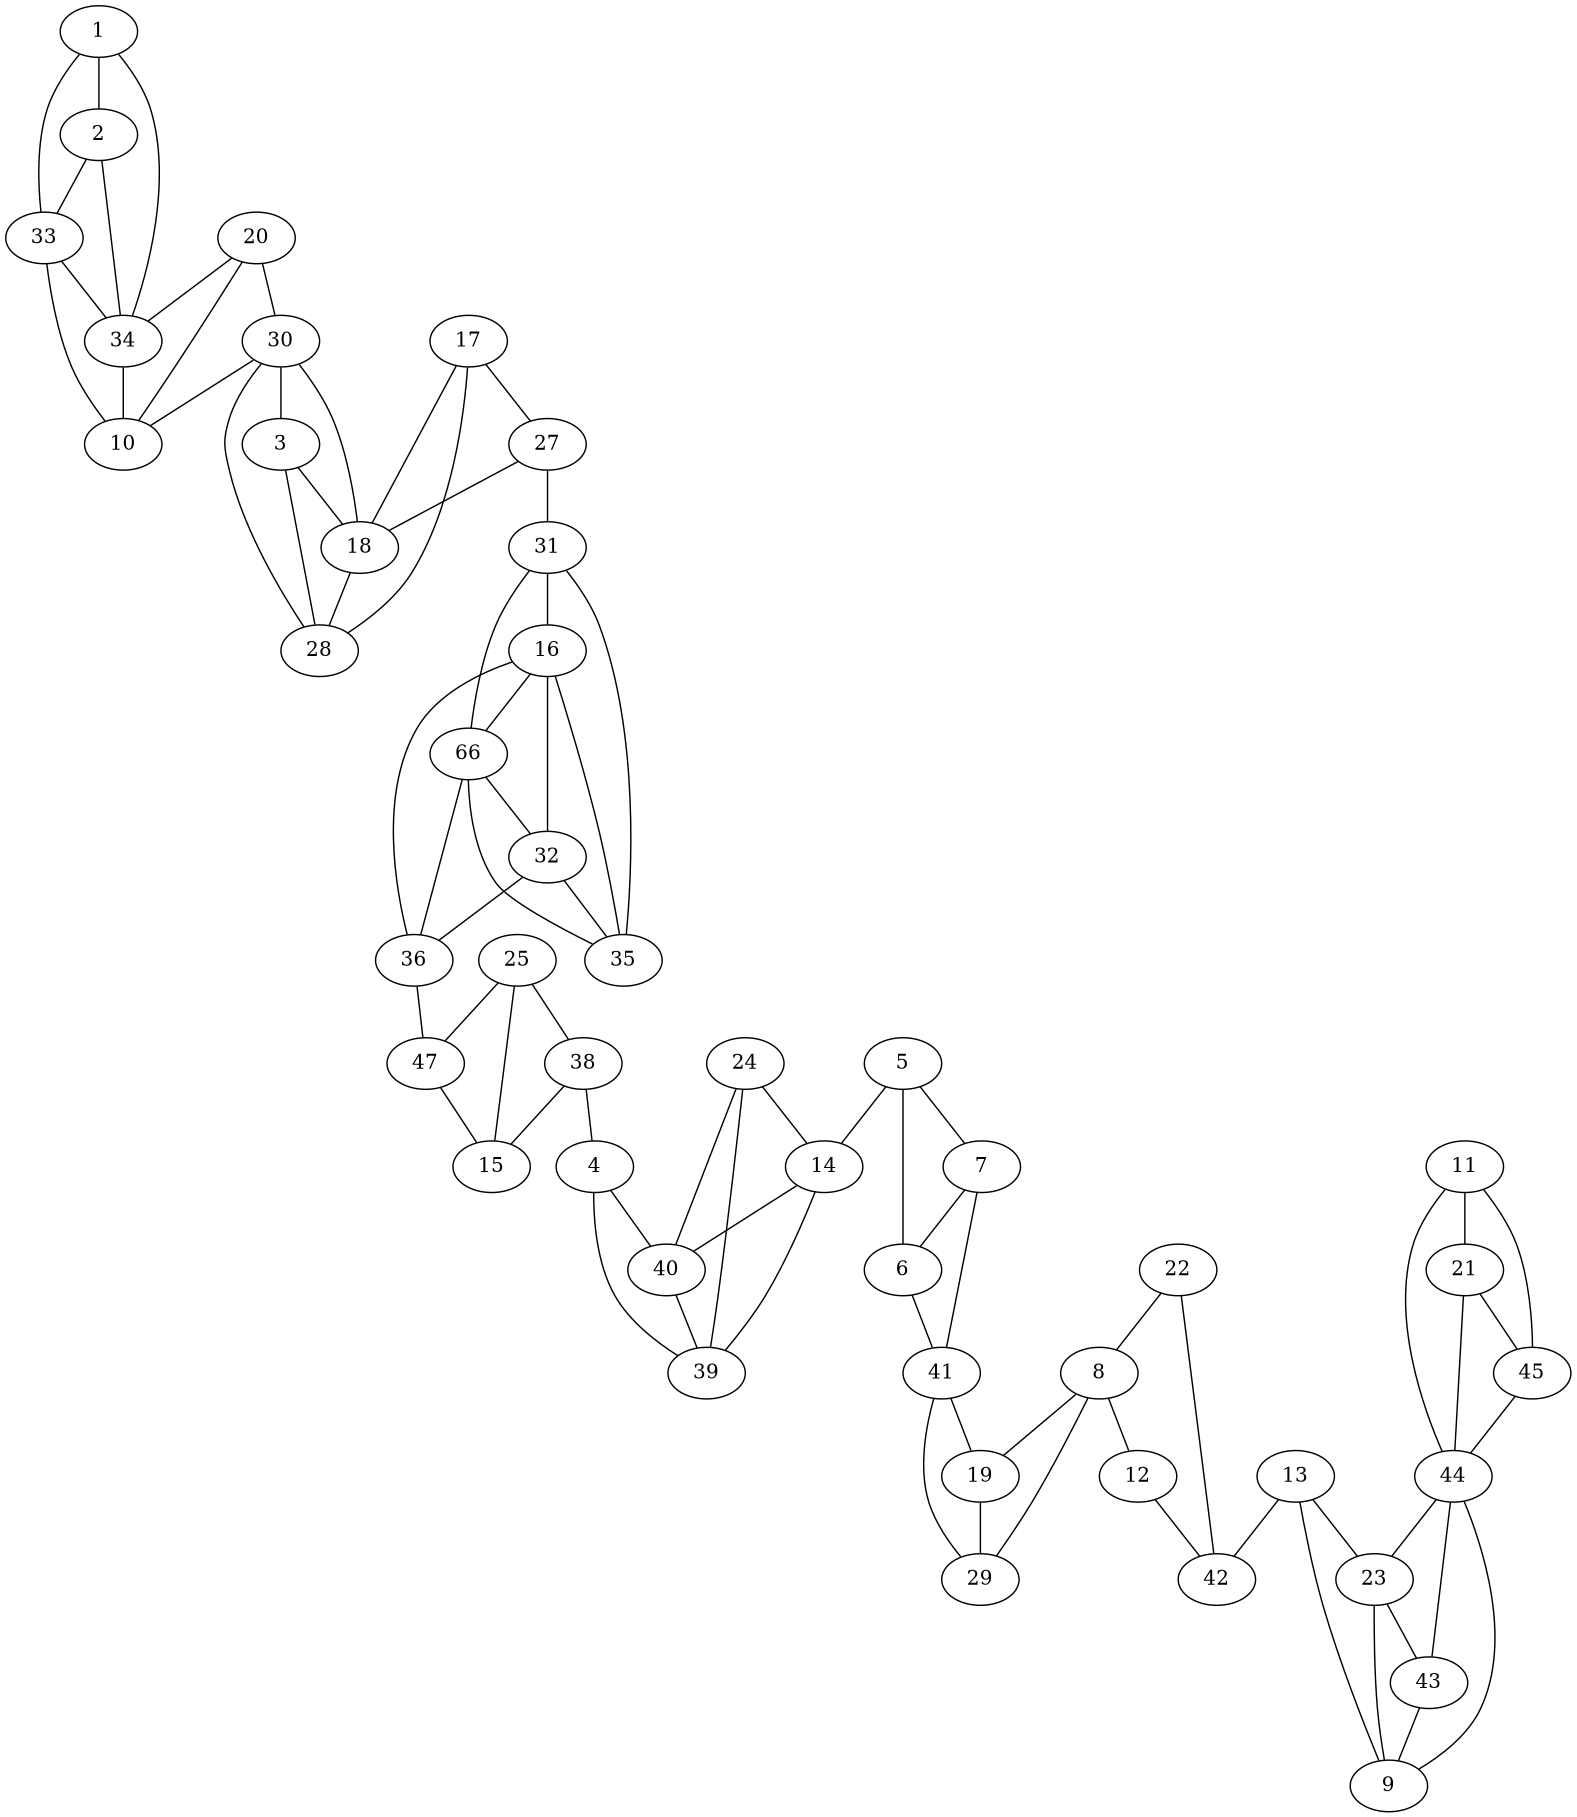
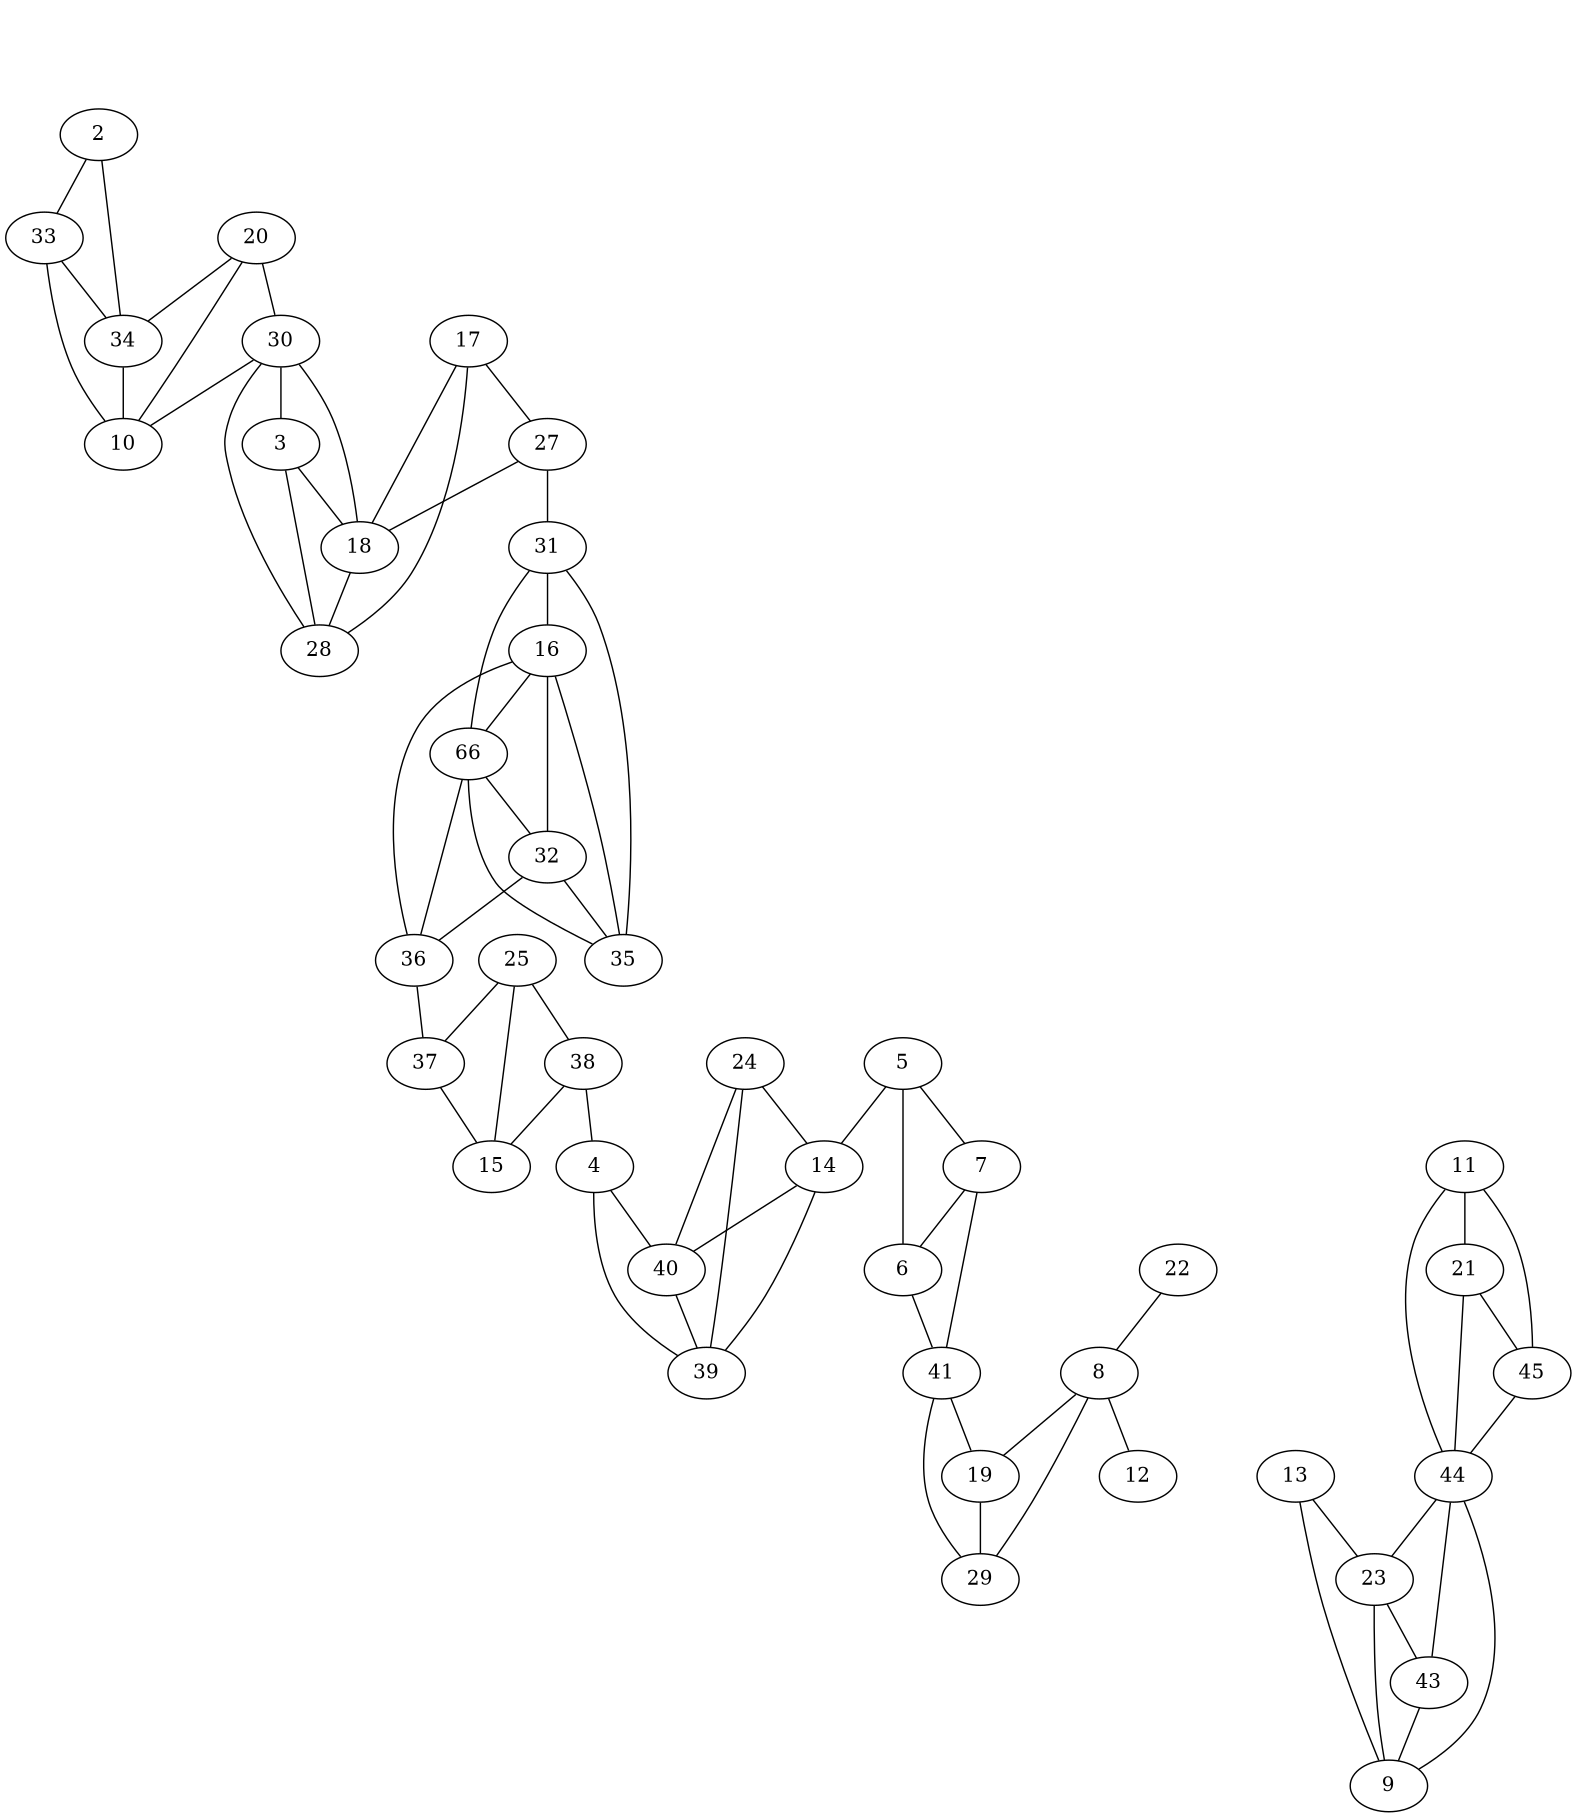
node "1": removed
node "47": label "47" -> "37"
node "42": removed
